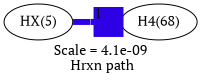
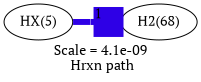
node "H4(68)": label "H4(68)" -> "H2(68)"
